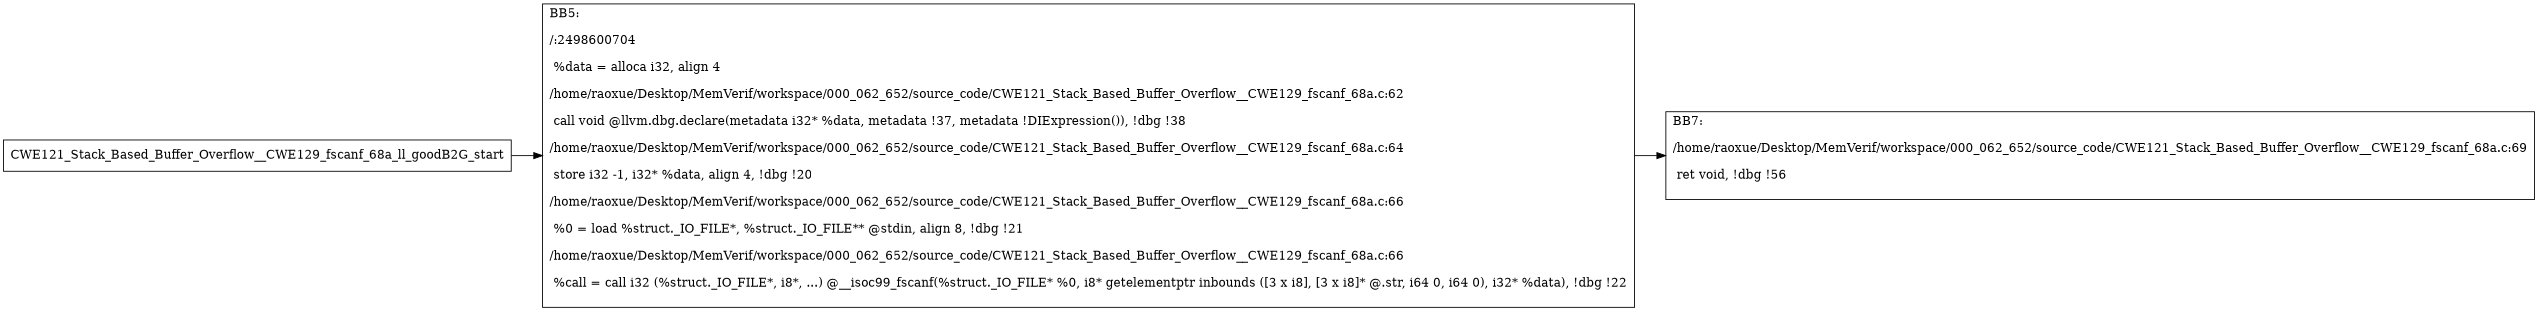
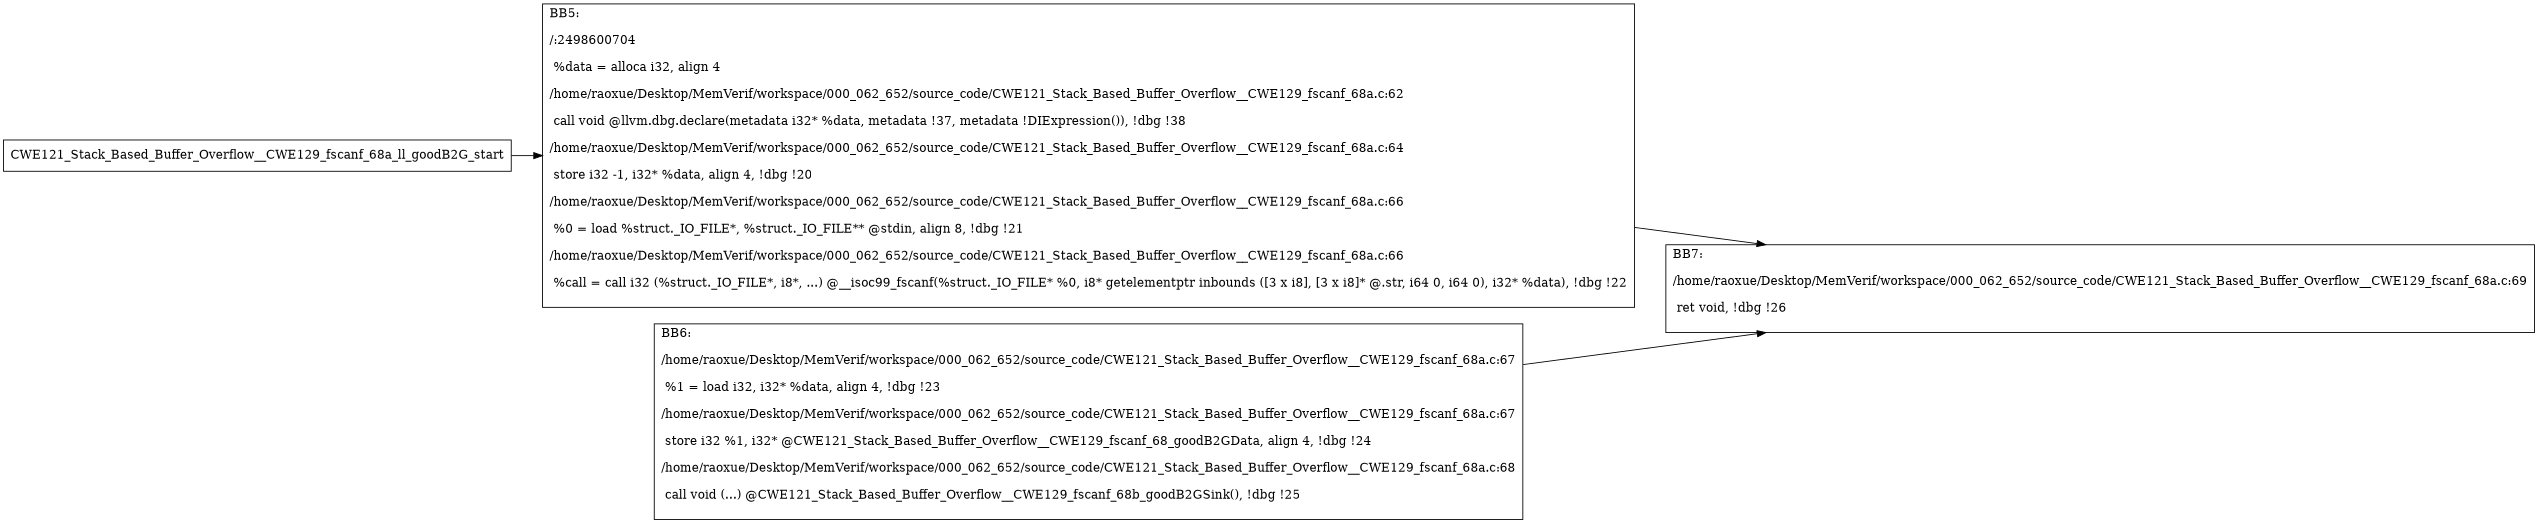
node "BB7:": text "ret void, !dbg !56" -> "ret void, !dbg !26"
node "BB6:": added
